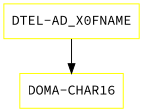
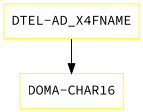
node "DTEL-AD_X0FNAME": label "DTEL-AD_X0FNAME" -> "DTEL-AD_X4FNAME"
